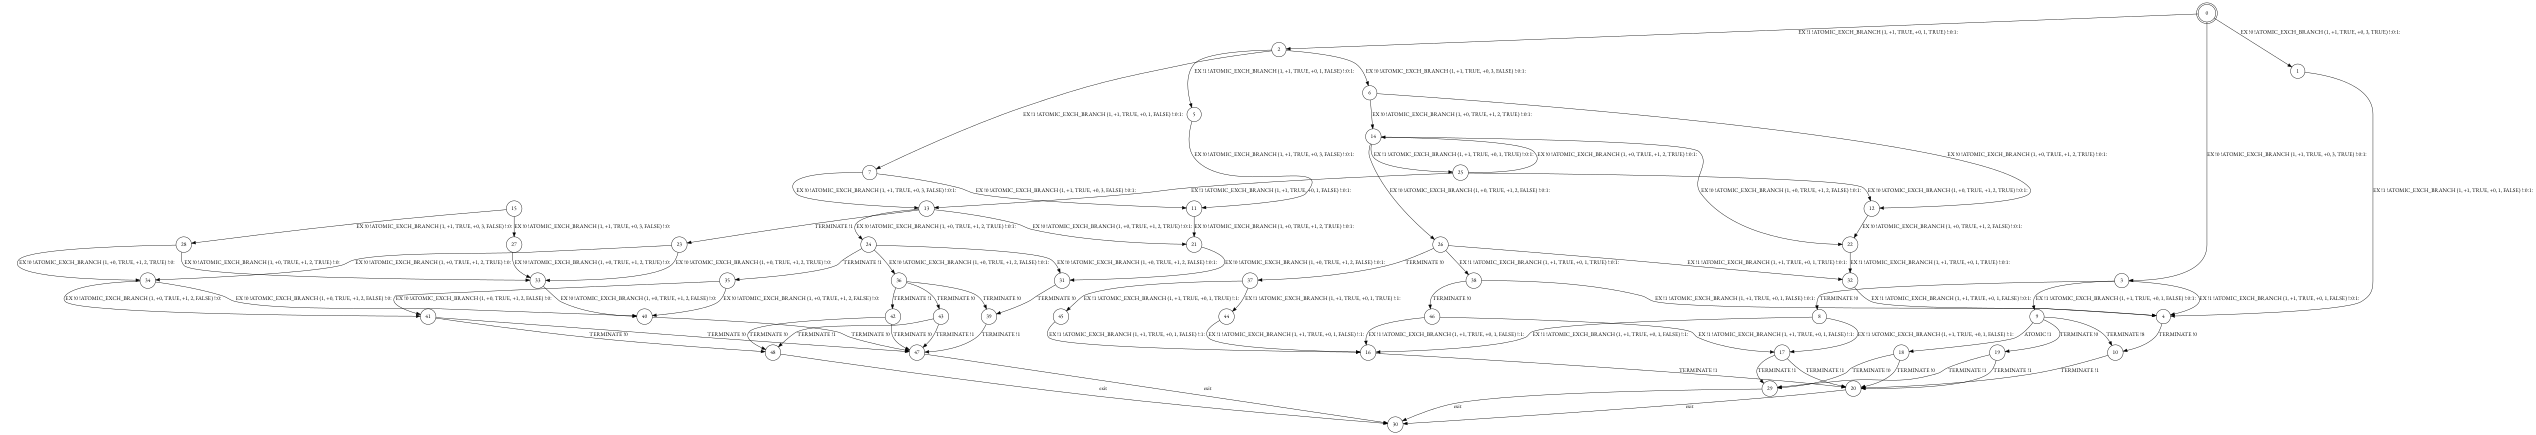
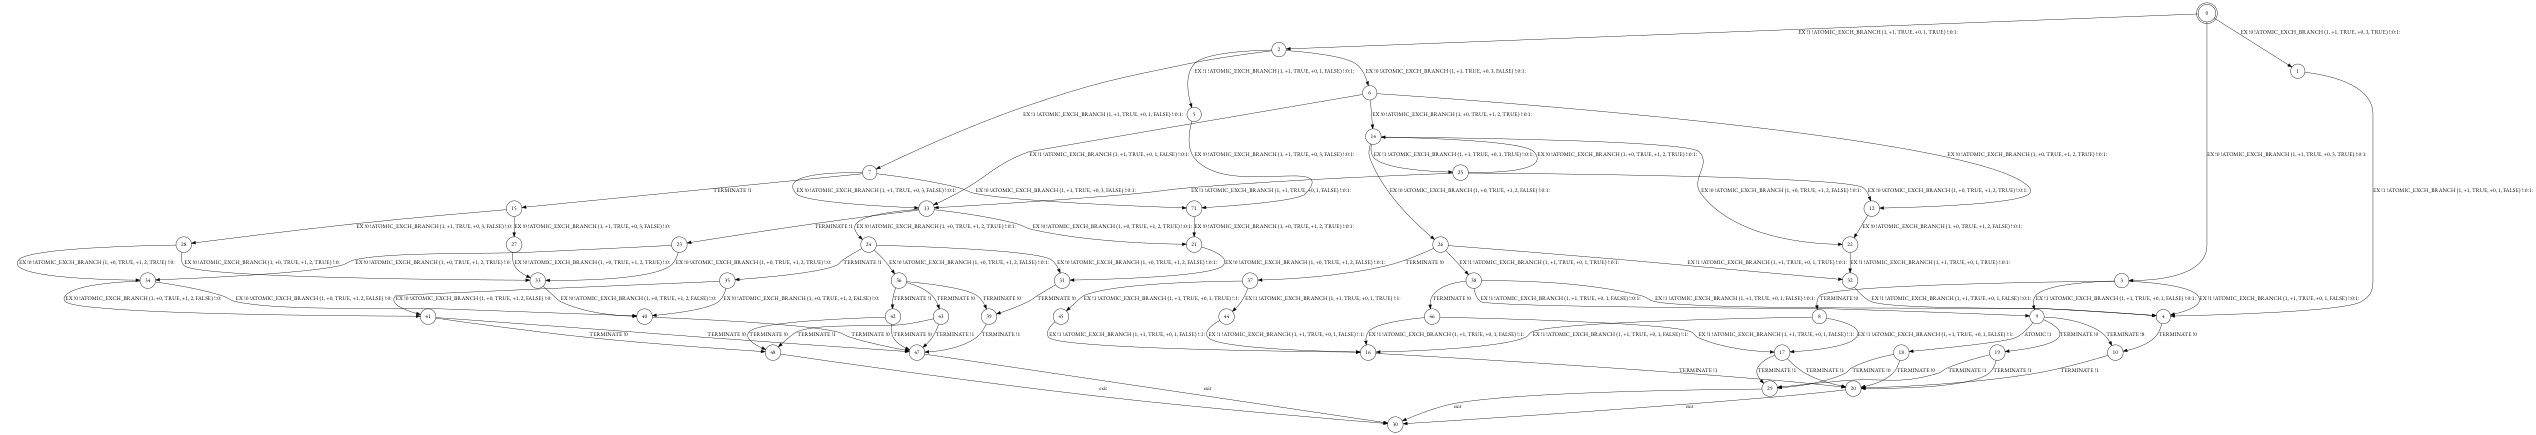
edge "6" -> "13": added, label "EX !1 !ATOMIC_EXCH_BRANCH (1, +1, TRUE, +0, 1, FALSE) !:0:1:"
edge "7" -> "15": added, label "TERMINATE !1"
node "11": label "11" -> "71"
edge "38" -> "9": added, label "EX !1 !ATOMIC_EXCH_BRANCH (1, +1, TRUE, +0, 1, FALSE) !:0:1:"
